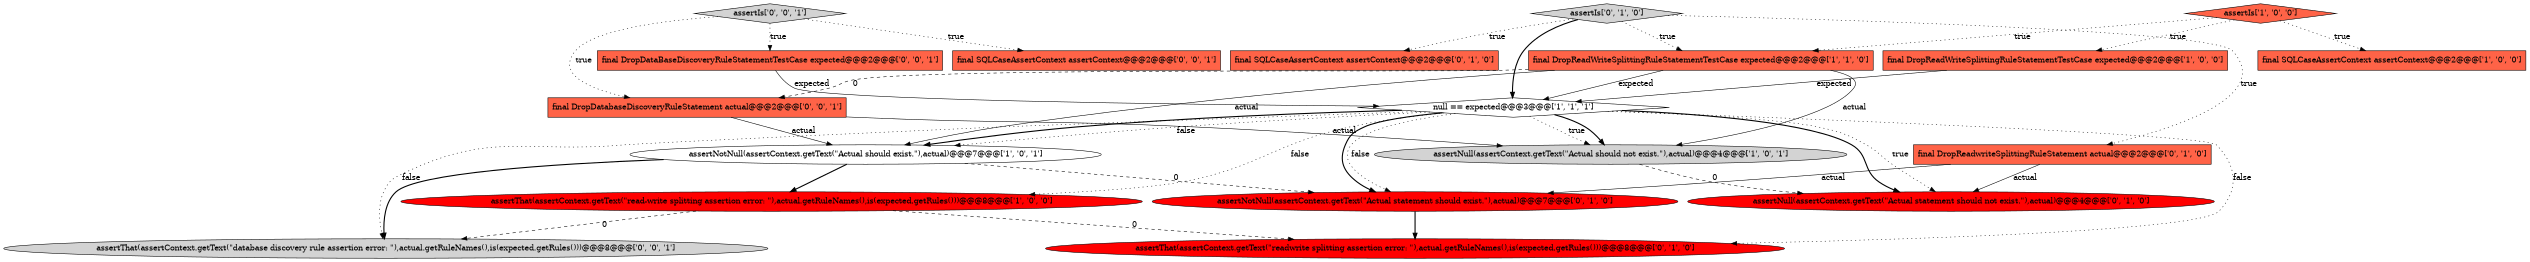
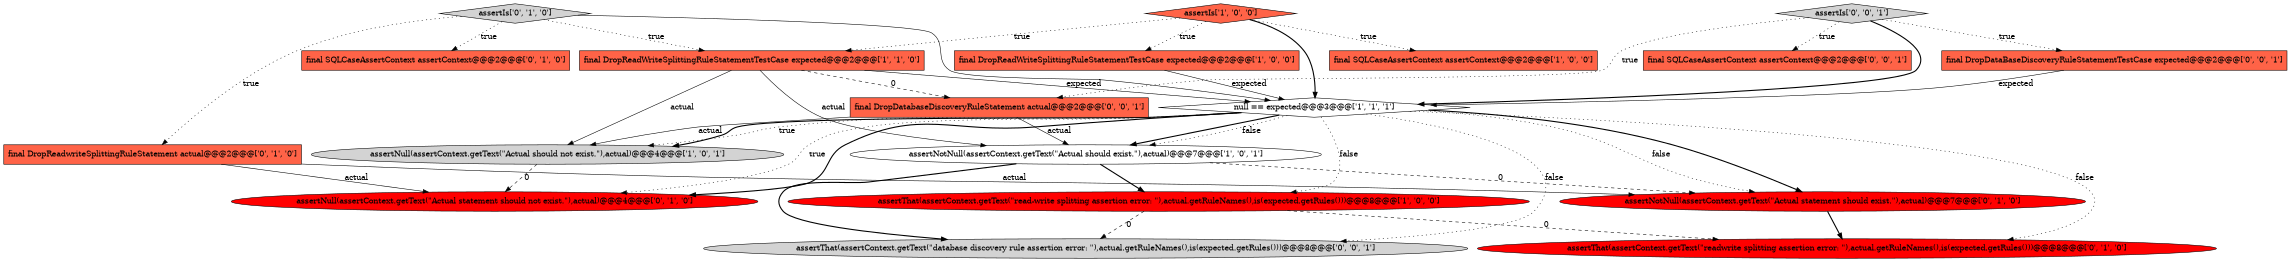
edge "assertIs['1', '0', '0']" -> "null == expected@@@3@@@['1', '1', '1']": added
edge "assertIs['0', '1', '0']" -> "null == expected@@@3@@@['1', '1', '1']": style bold -> solid
edge "assertIs['0', '0', '1']" -> "null == expected@@@3@@@['1', '1', '1']": added
